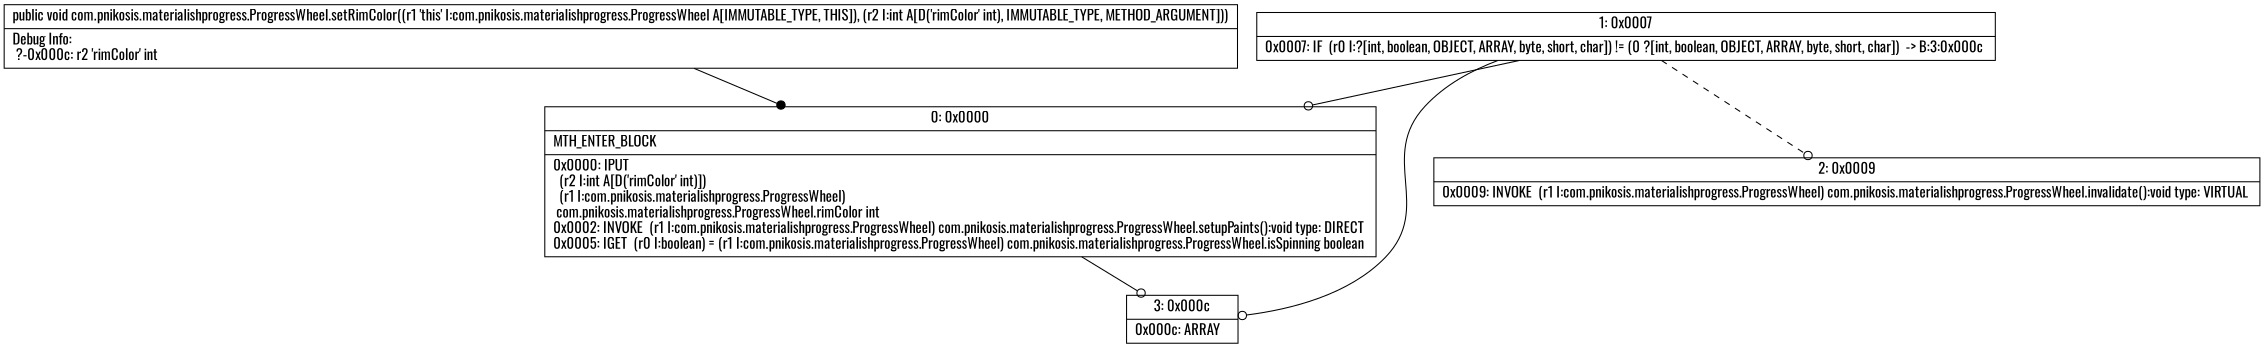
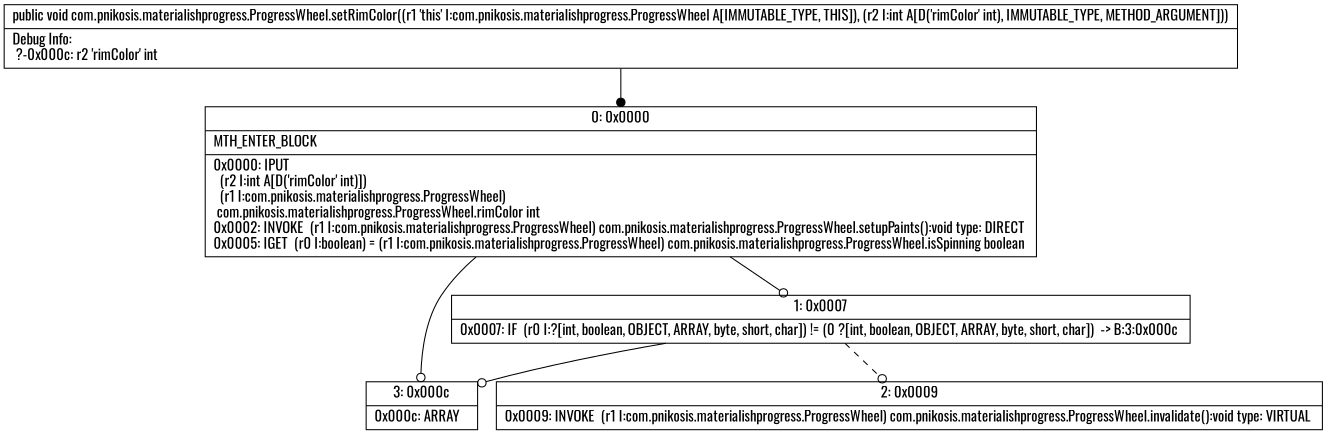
edge "1: 0x0007" -> "0: 0x0000": reversed
